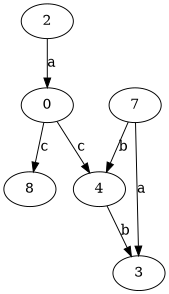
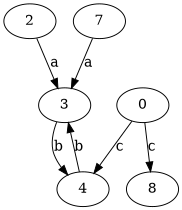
edge "2" -> "0": now "2" -> "3"
edge "7" -> "4": now "3" -> "4"
